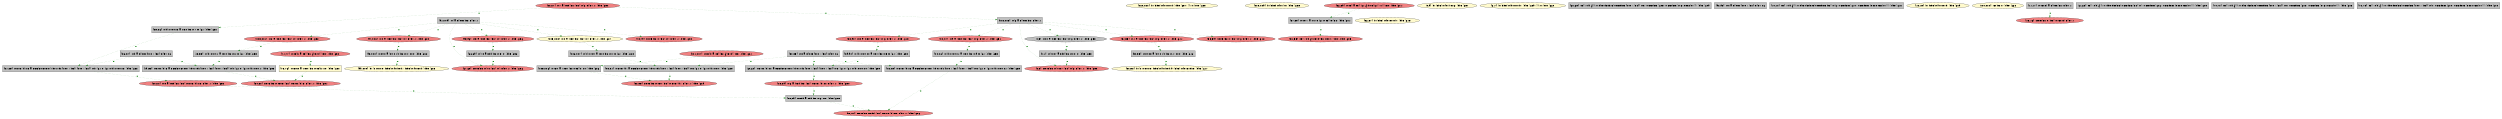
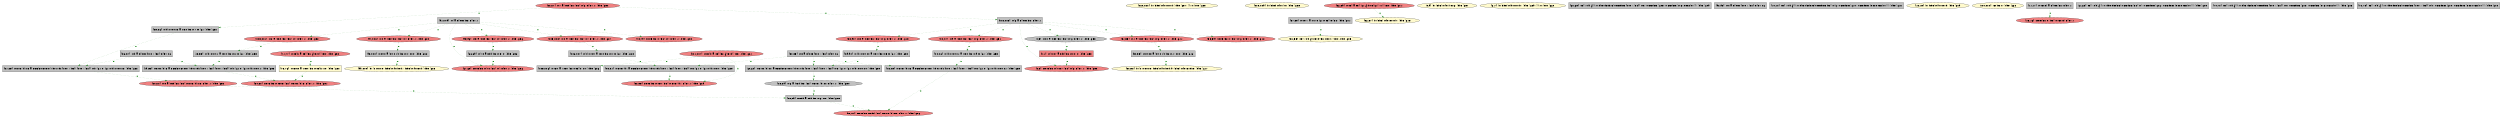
edge "[56/59]  %call = call i64 @time(i64* null) #3, !dbg !614" -> "[57/58]  %conv = trunc i64 %call to i32, !dbg !614": now "[56/59]  %call = call i64 @time(i64* null) #3, !dbg !614" -> "[36/37]  br label %for.cond7, !dbg !643"
node "[105/108]  %1 = load i32, i32* %i, align 4, !dbg !627": fillcolor lemonchiffon -> lightcoral
node "[54/55]  call void @srand(i32 %conv) #3, !dbg !615": fillcolor lightcoral -> lemonchiffon
node "[1/4]  %inc17 = add i32 %10, 1, !dbg !658": fillcolor grey -> lightcoral
edge "[115/116]  %rem = urem i32 %call1, 10, !dbg !626" -> "[82/83]  store i32 %rem, i32* %arrayidx, align 4, !dbg !629": now "[114/117]  %call1 = call i32 @rand() #3, !dbg !624" -> "[82/83]  store i32 %rem, i32* %arrayidx, align 4, !dbg !629"
node "[28/29]  %6 = load i32, i32* %arrayidx11, align 4, !dbg !650": fillcolor lightcoral -> grey
